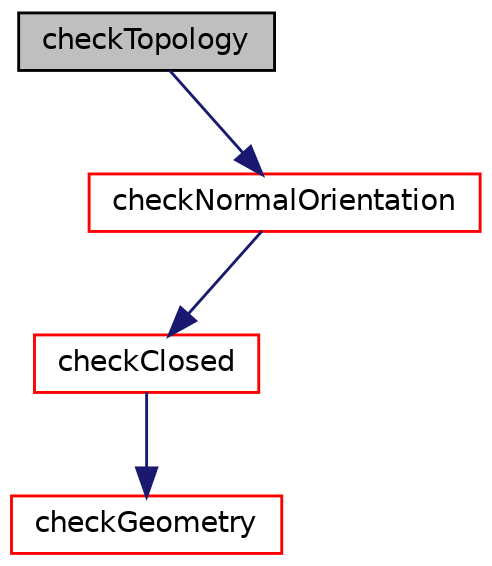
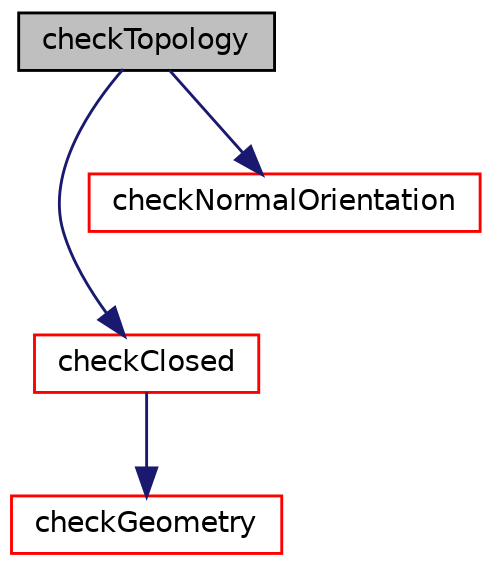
edge "checkNormalOrientation" -> "checkClosed": now "checkTopology" -> "checkClosed"
